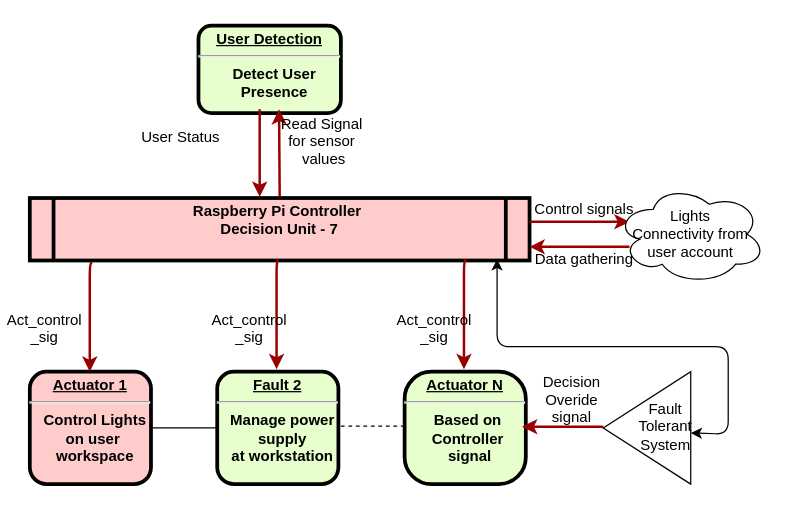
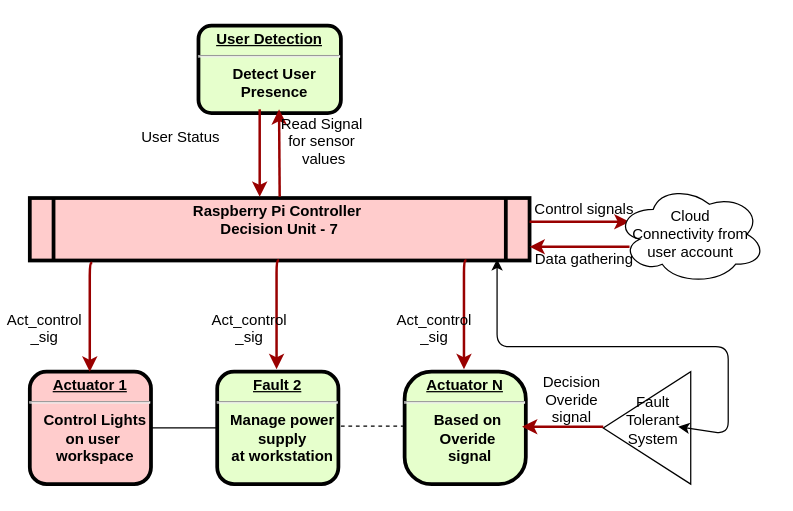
node "Lights Connectivity from user account": label "Lights Connectivity from user account" -> "Cloud Connectivity from user account"
node "Actuator N Based on Controller signal": label "Actuator N Based on Controller signal" -> "Actuator N Based on Overide signal"
node "Fault Tolerant System": moved (666, 427) -> (653, 421)
